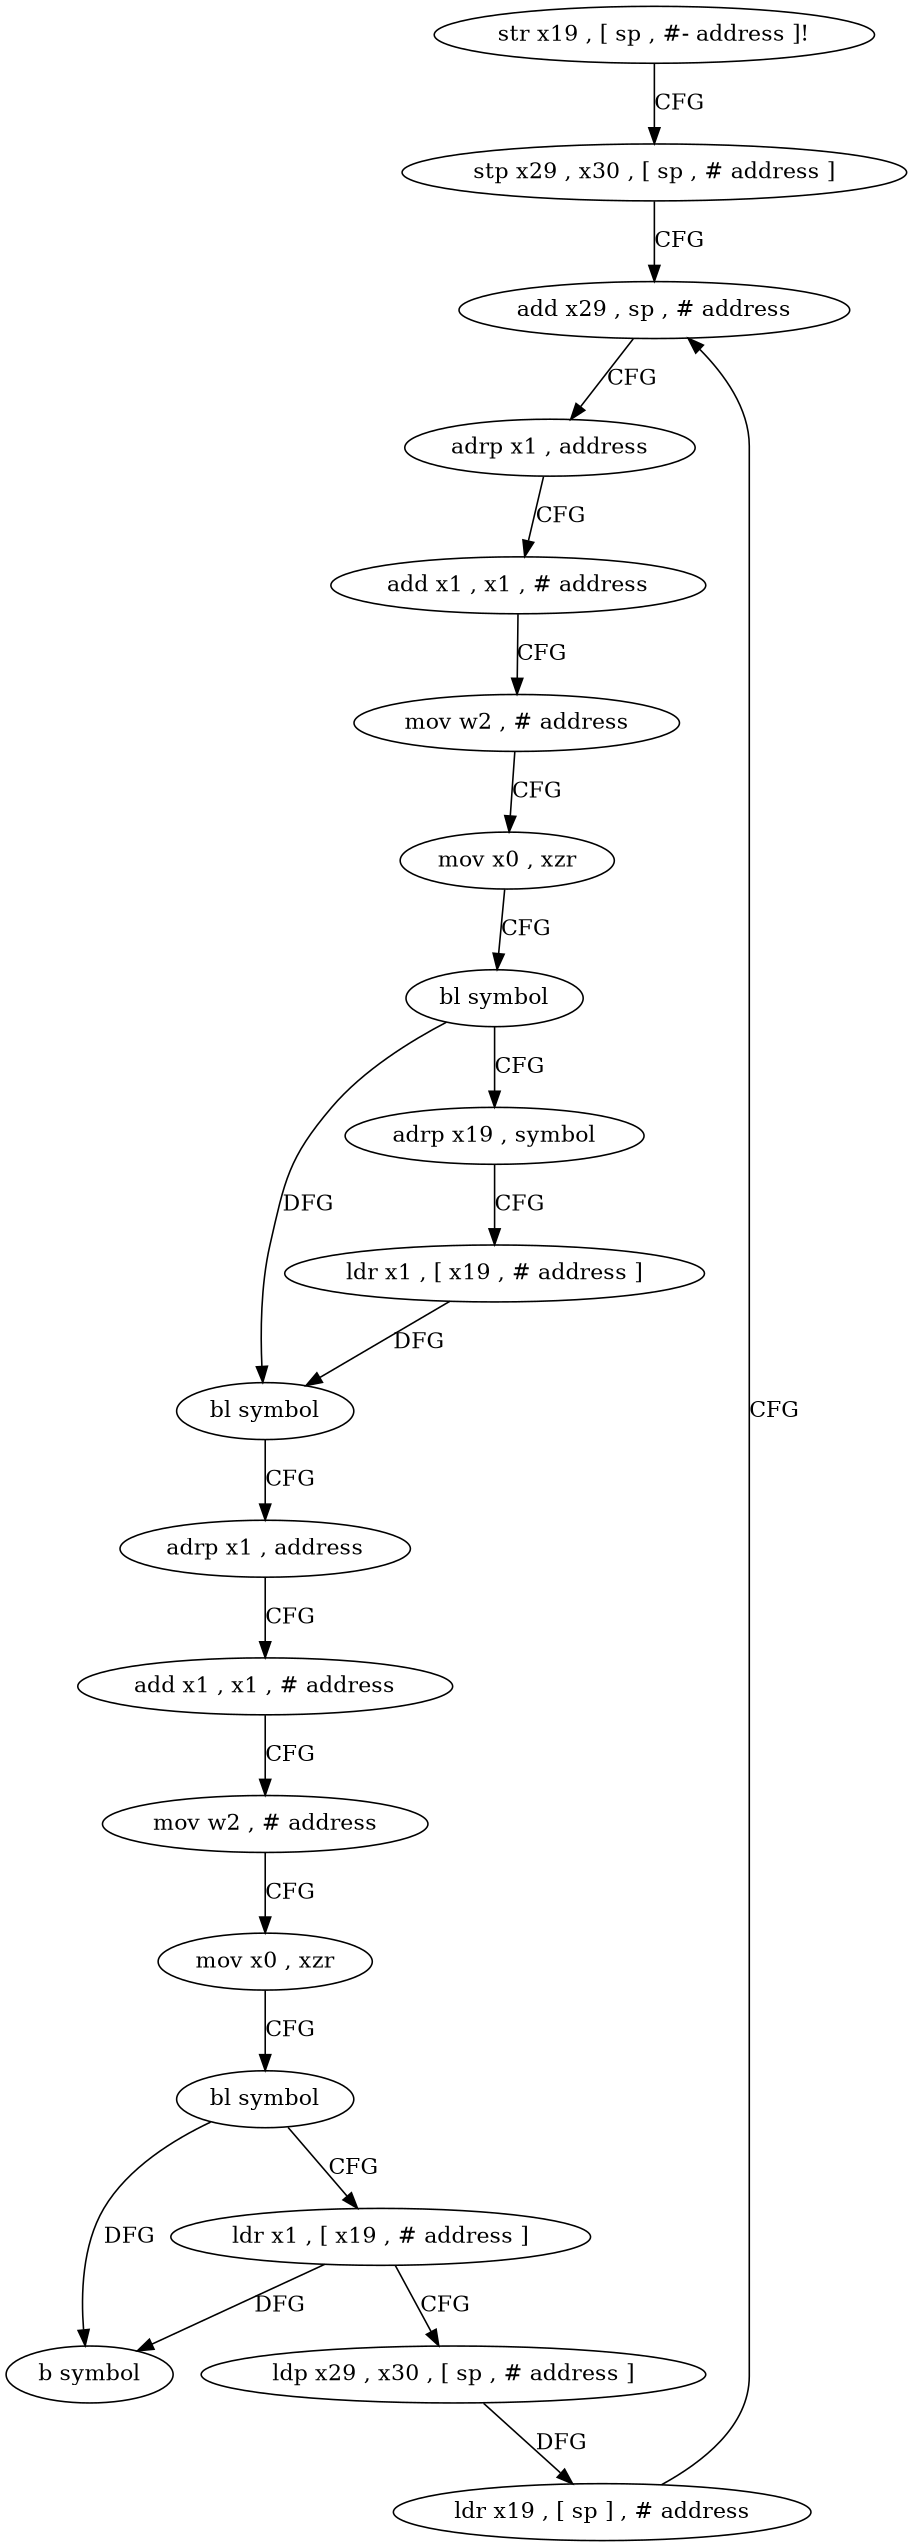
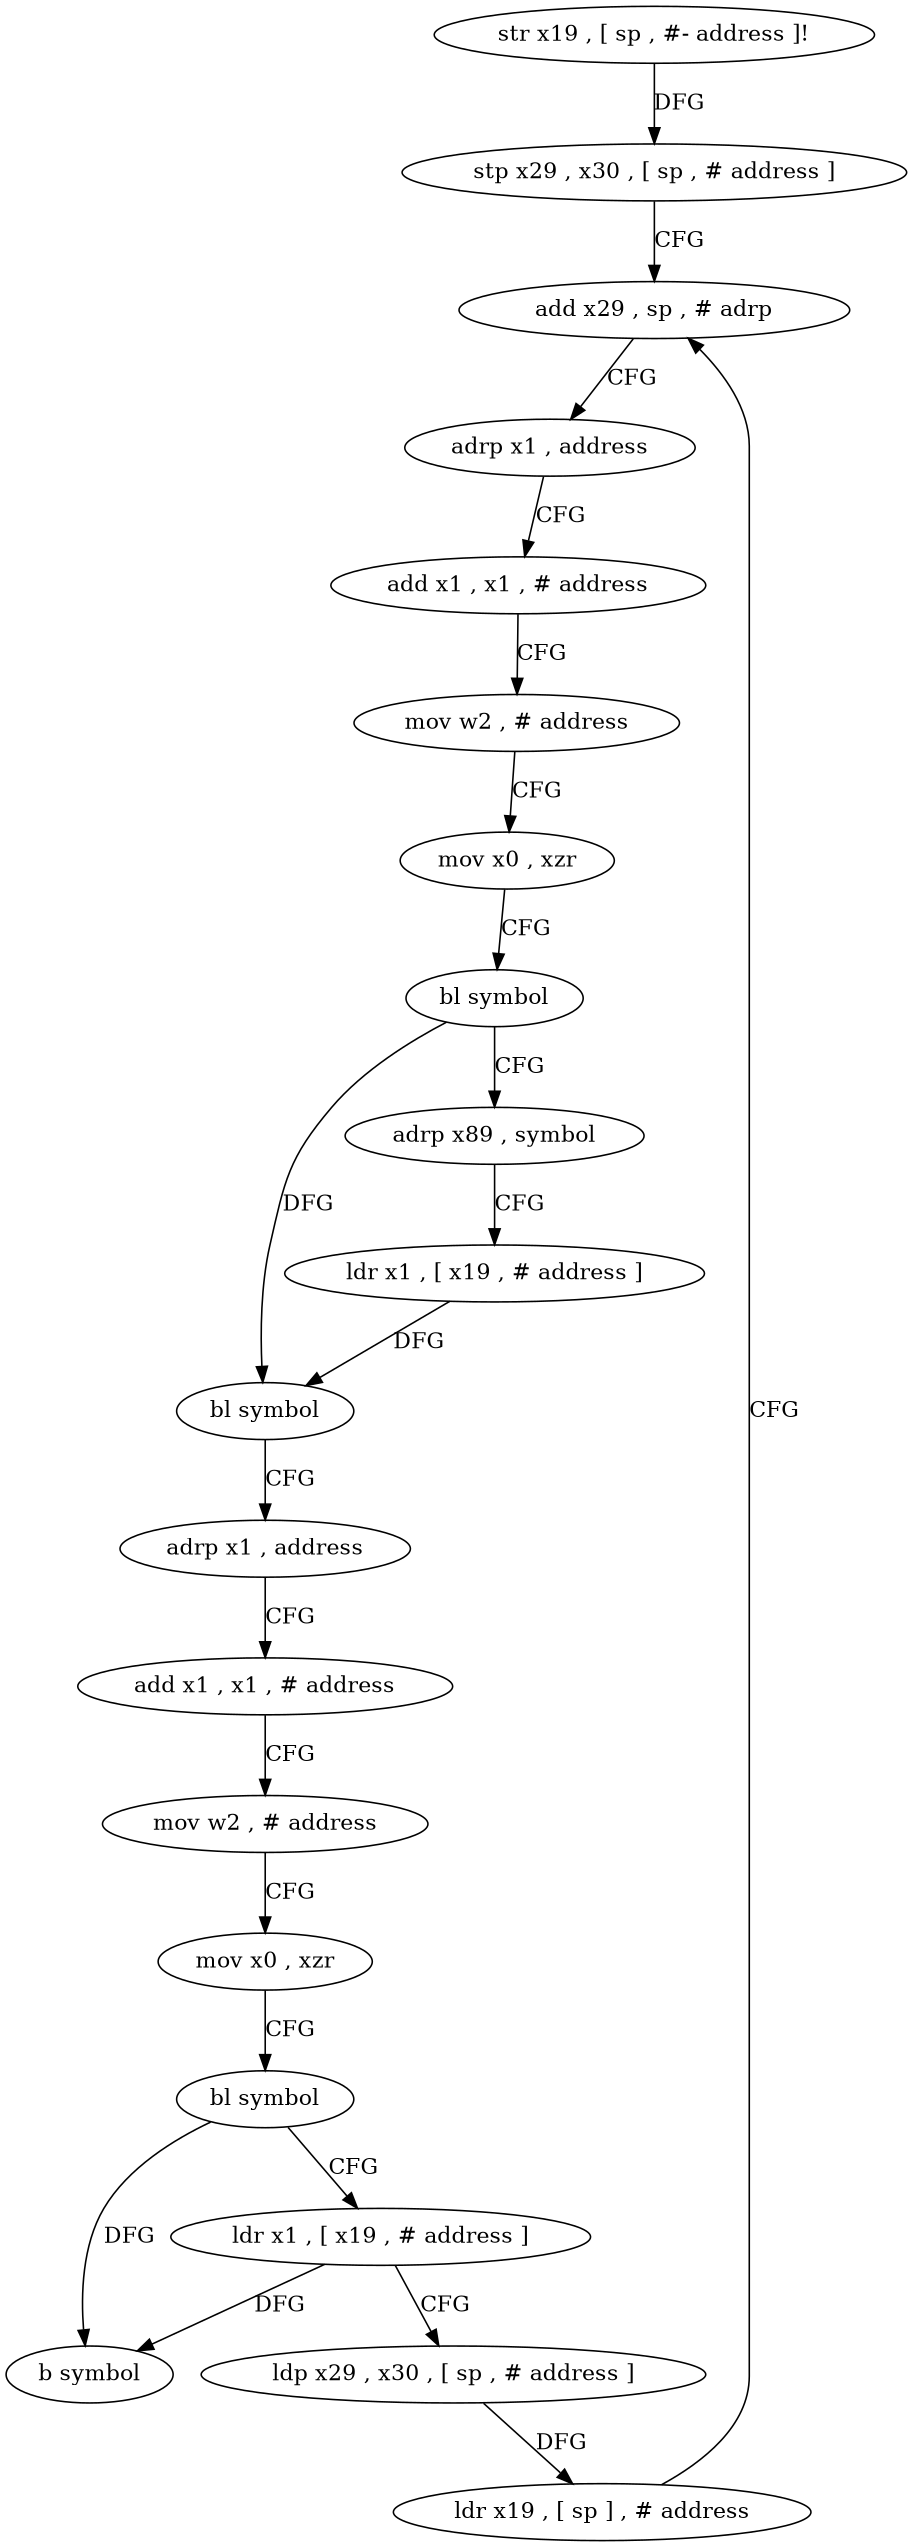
edge "str x19 , [ sp , #- address ]!" -> "stp x29 , x30 , [ sp , # address ]": label "CFG" -> "DFG"
node "add x29 , sp , # address": label "add x29 , sp , # address" -> "add x29 , sp , # adrp"
node "adrp x19 , symbol": label "adrp x19 , symbol" -> "adrp x89 , symbol"
